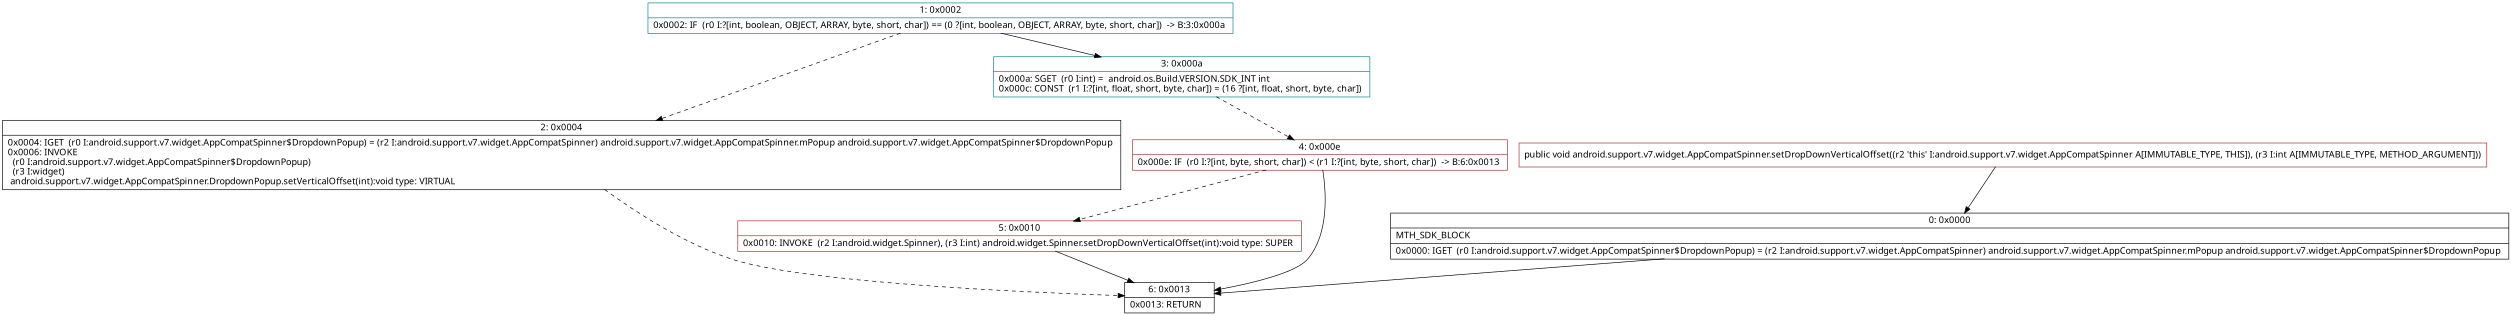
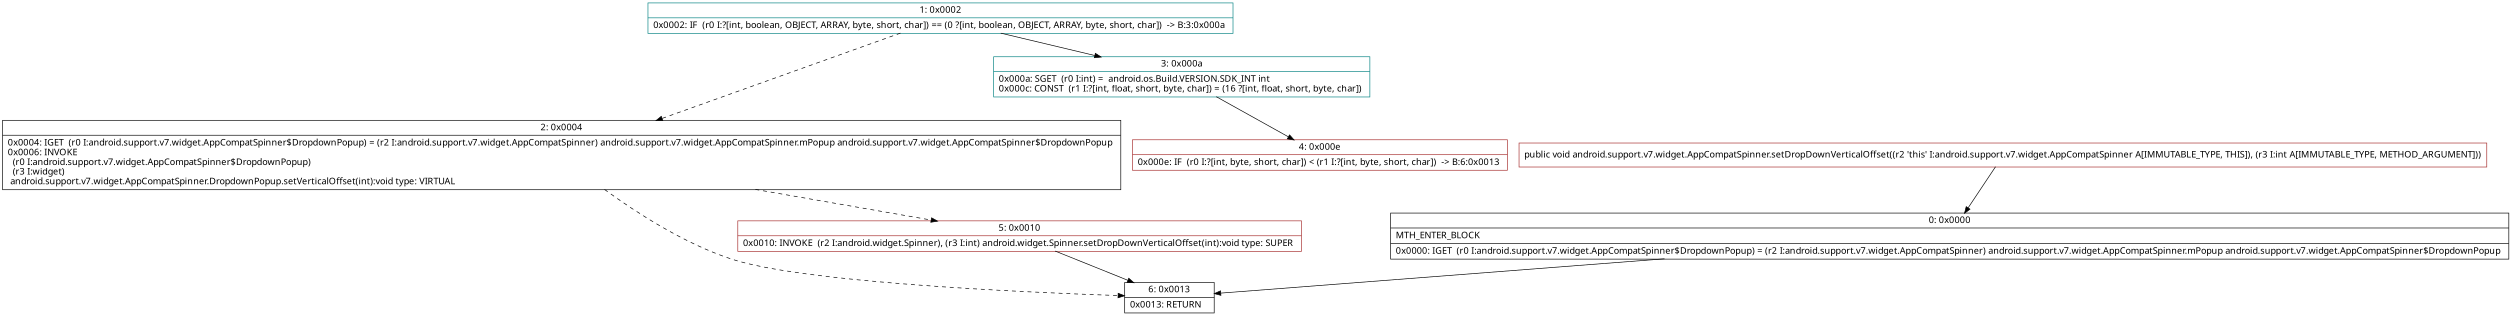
edge "3: 0x000a" -> "4: 0x000e": style dashed -> solid
edge "4: 0x000e" -> "5: 0x0010": now "2: 0x0004" -> "5: 0x0010"
node "0: 0x0000": text "MTH_SDK_BLOCK" -> "MTH_ENTER_BLOCK"
edge "4: 0x000e" -> "6: 0x0013": removed
